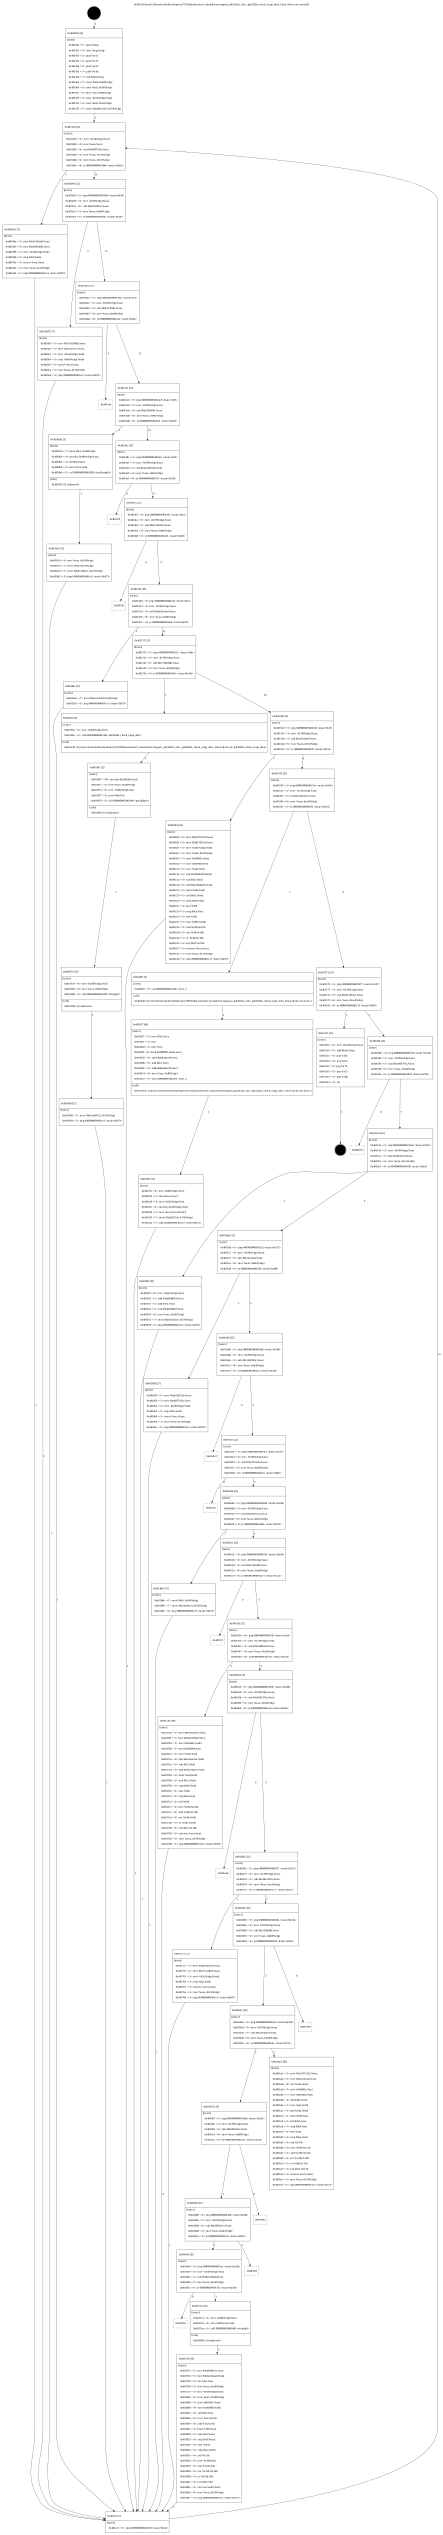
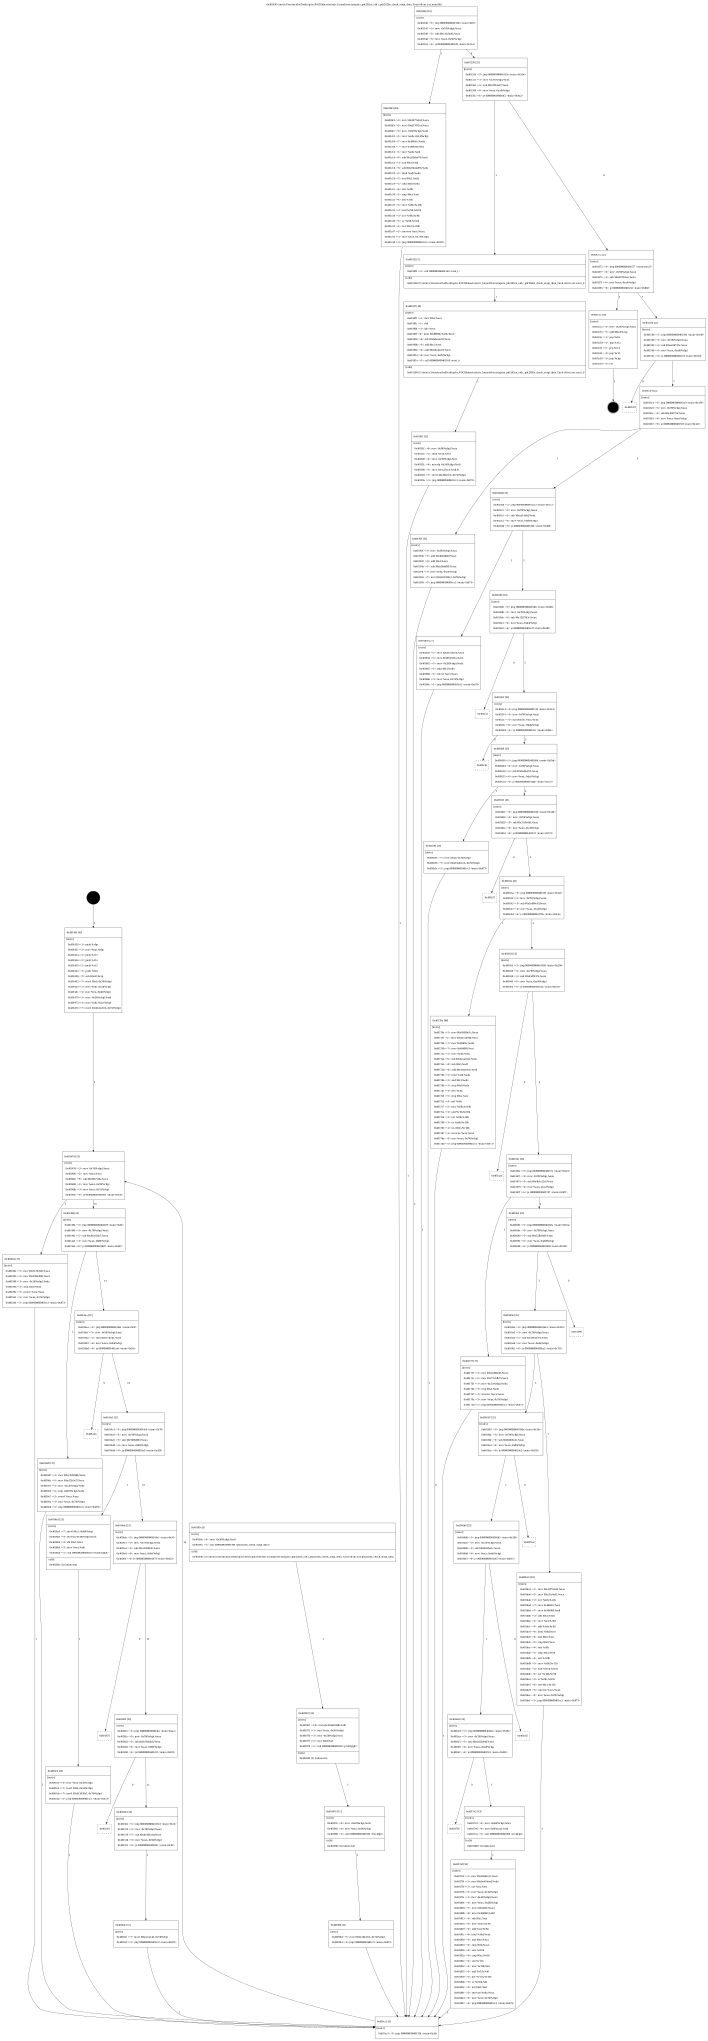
node "0x401527 [25]": removed
edge "0x401ba1 [83]" -> "0x401cc3 [5]": added, label "1"
